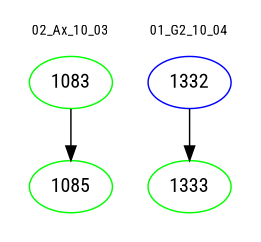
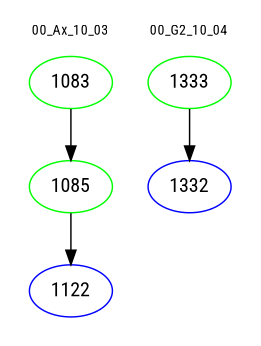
cluster "02_Ax_10_03": label "02_Ax_10_03" -> "00_Ax_10_03"
cluster "01_G2_10_04": label "01_G2_10_04" -> "00_G2_10_04"
edge "1332" -> "1333": reversed
node "1122": added
